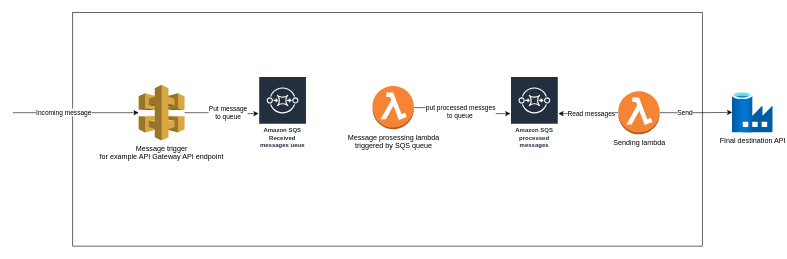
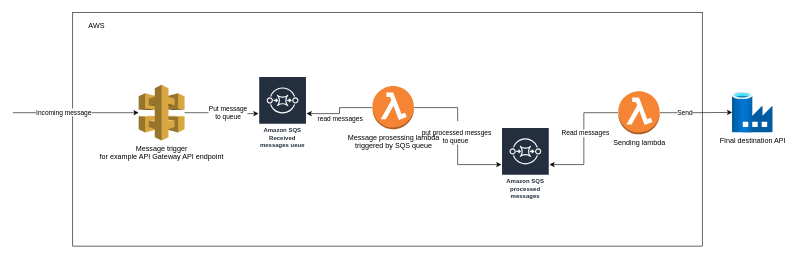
node "AWS": added
edge "Message prosessing lambda triggered by SQS queue" -> "Amazon SQS Received messages ueue": added, label "read messages"
node "Amazon SQS processed messages": moved (534, 114) -> (525, 165)
